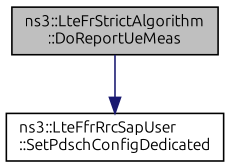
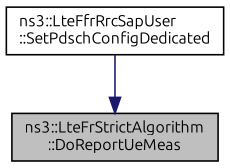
edge "ns3::LteFrStrictAlgorithm ::DoReportUeMeas" -> "ns3::LteFfrRrcSapUser ::SetPdschConfigDedicated": reversed
